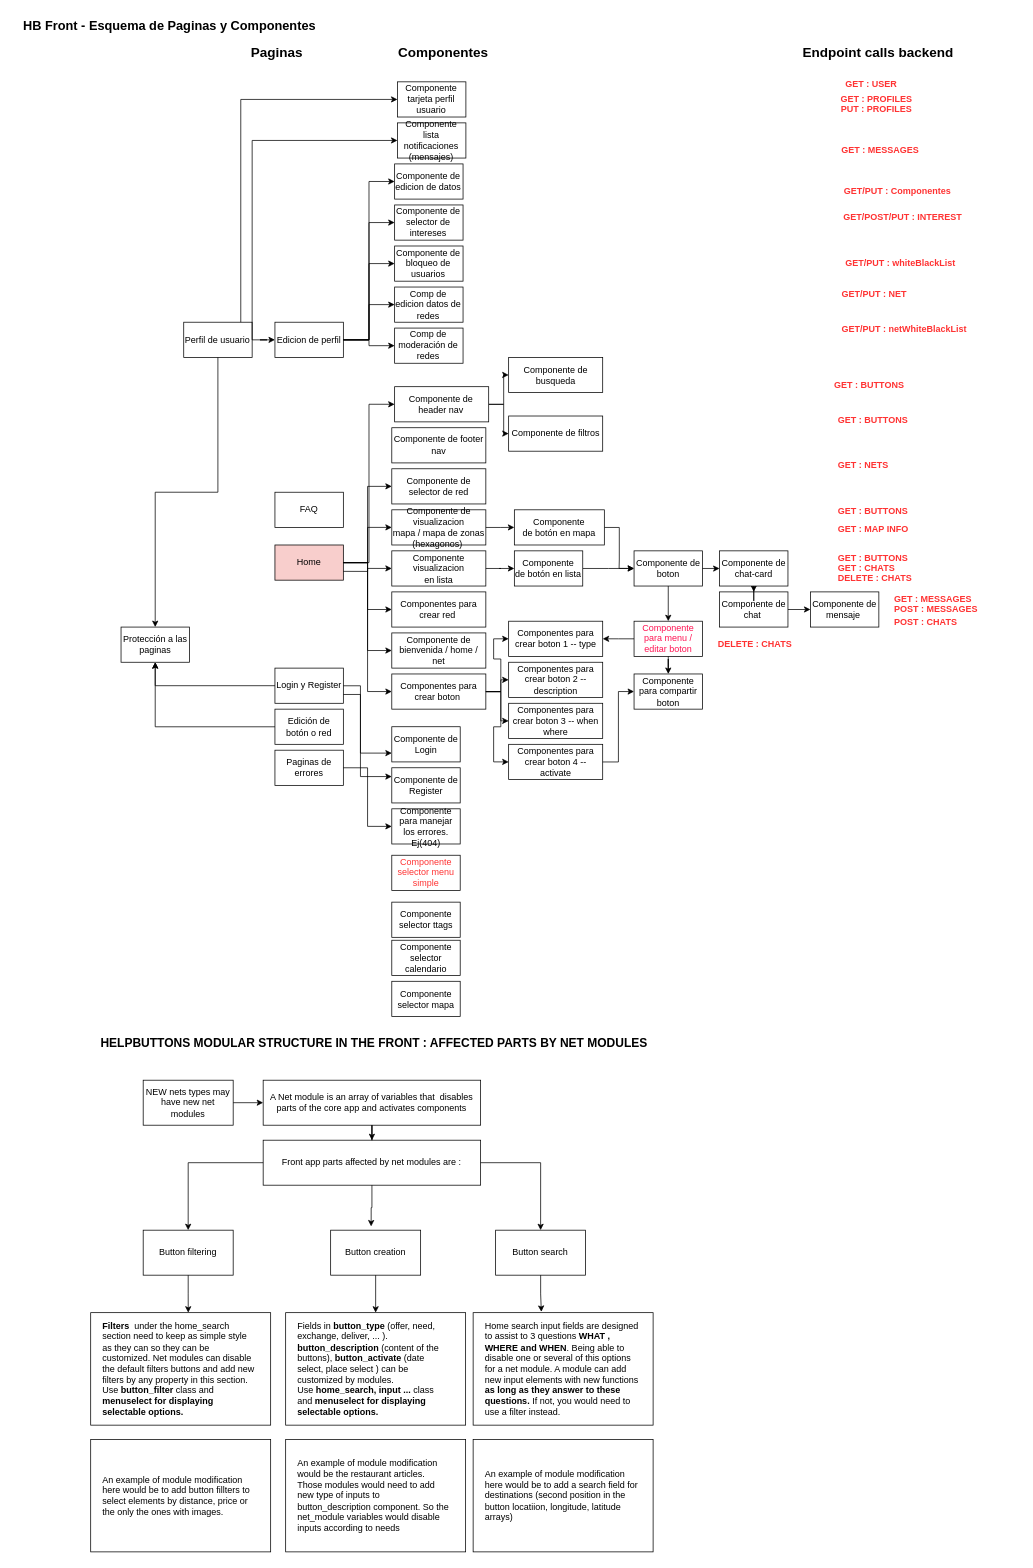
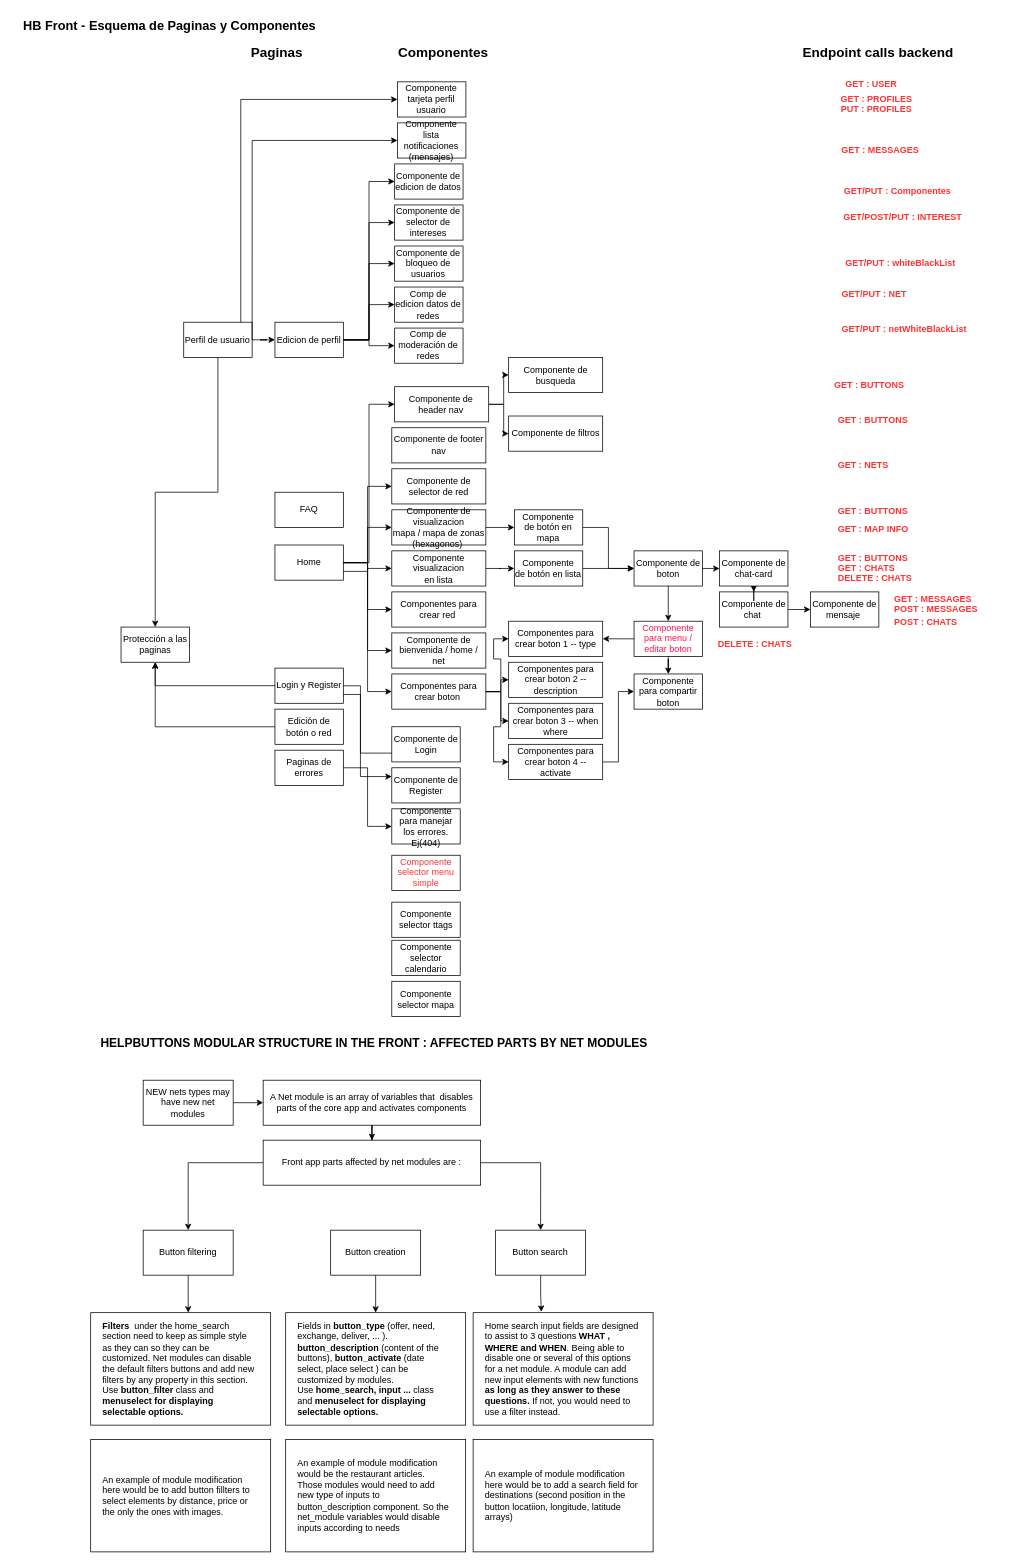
node "Componente de botón en mapa": size 90x35 -> 68x35
node "Home": fillcolor #f8cecc -> #ffffff
edge "Login y Register" -> "Componente de Login": arrowhead classic -> none
edge "Front app parts affected by net modules are :" -> "Button creation": removed
